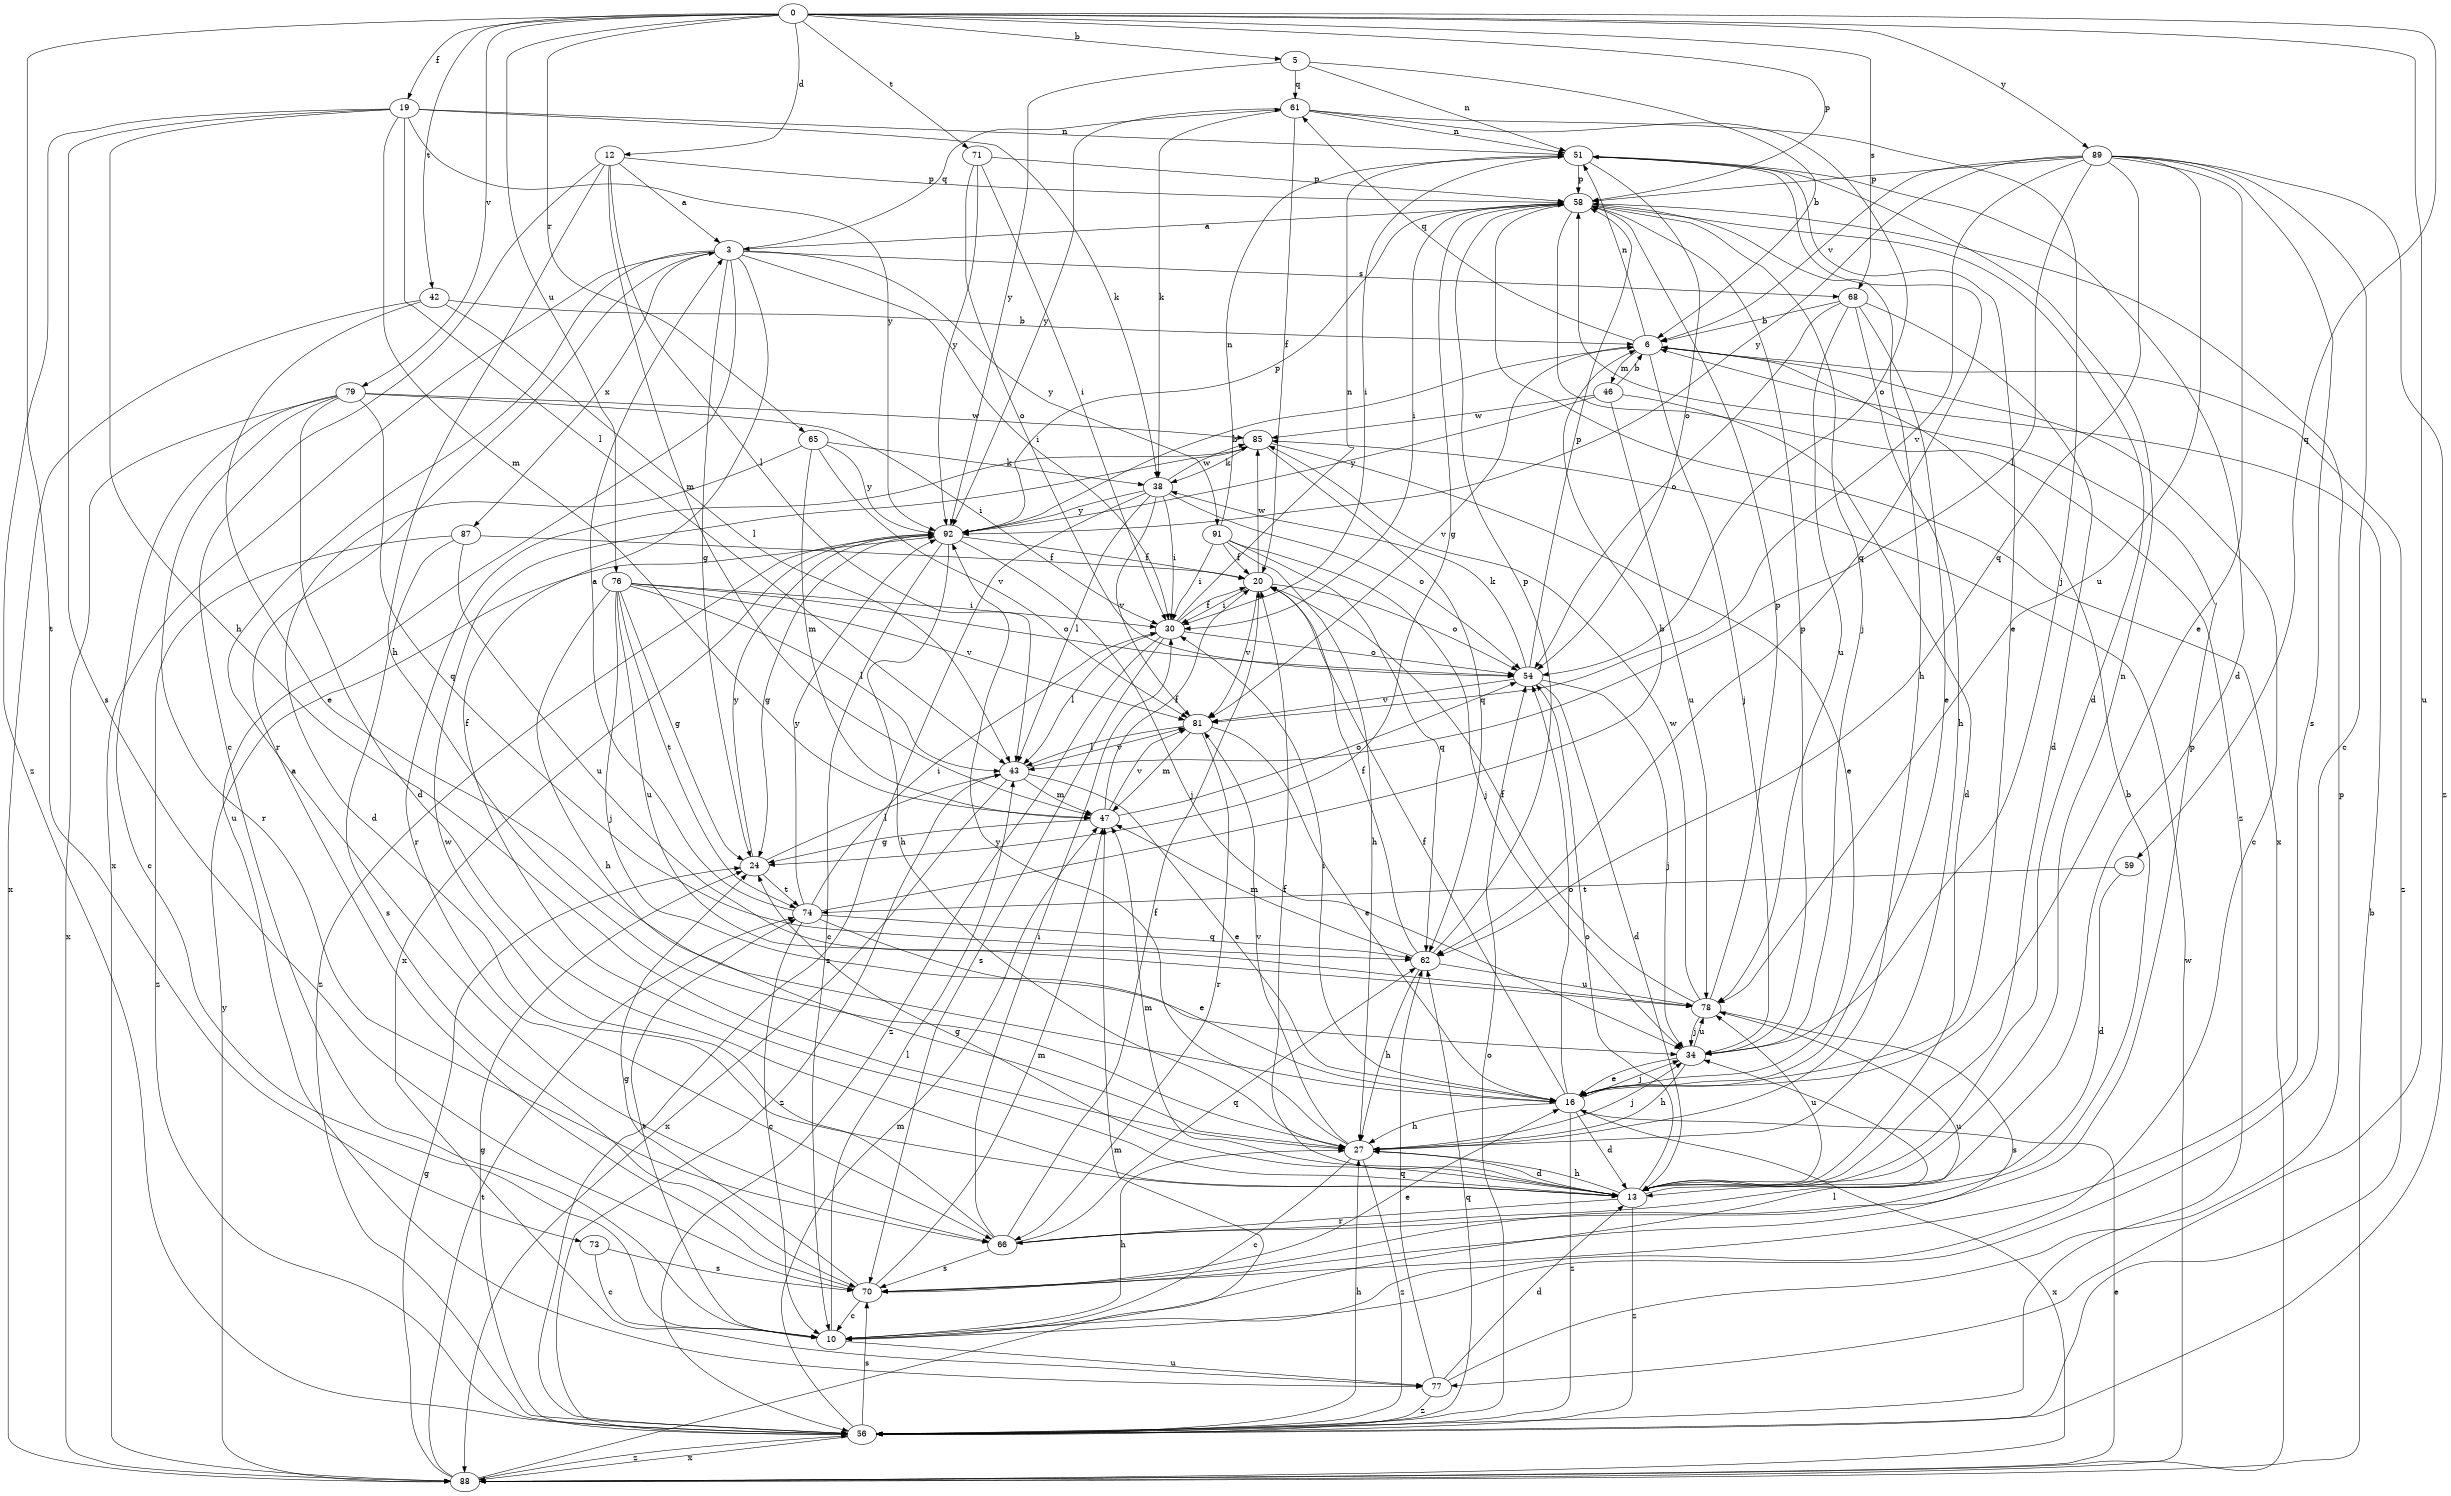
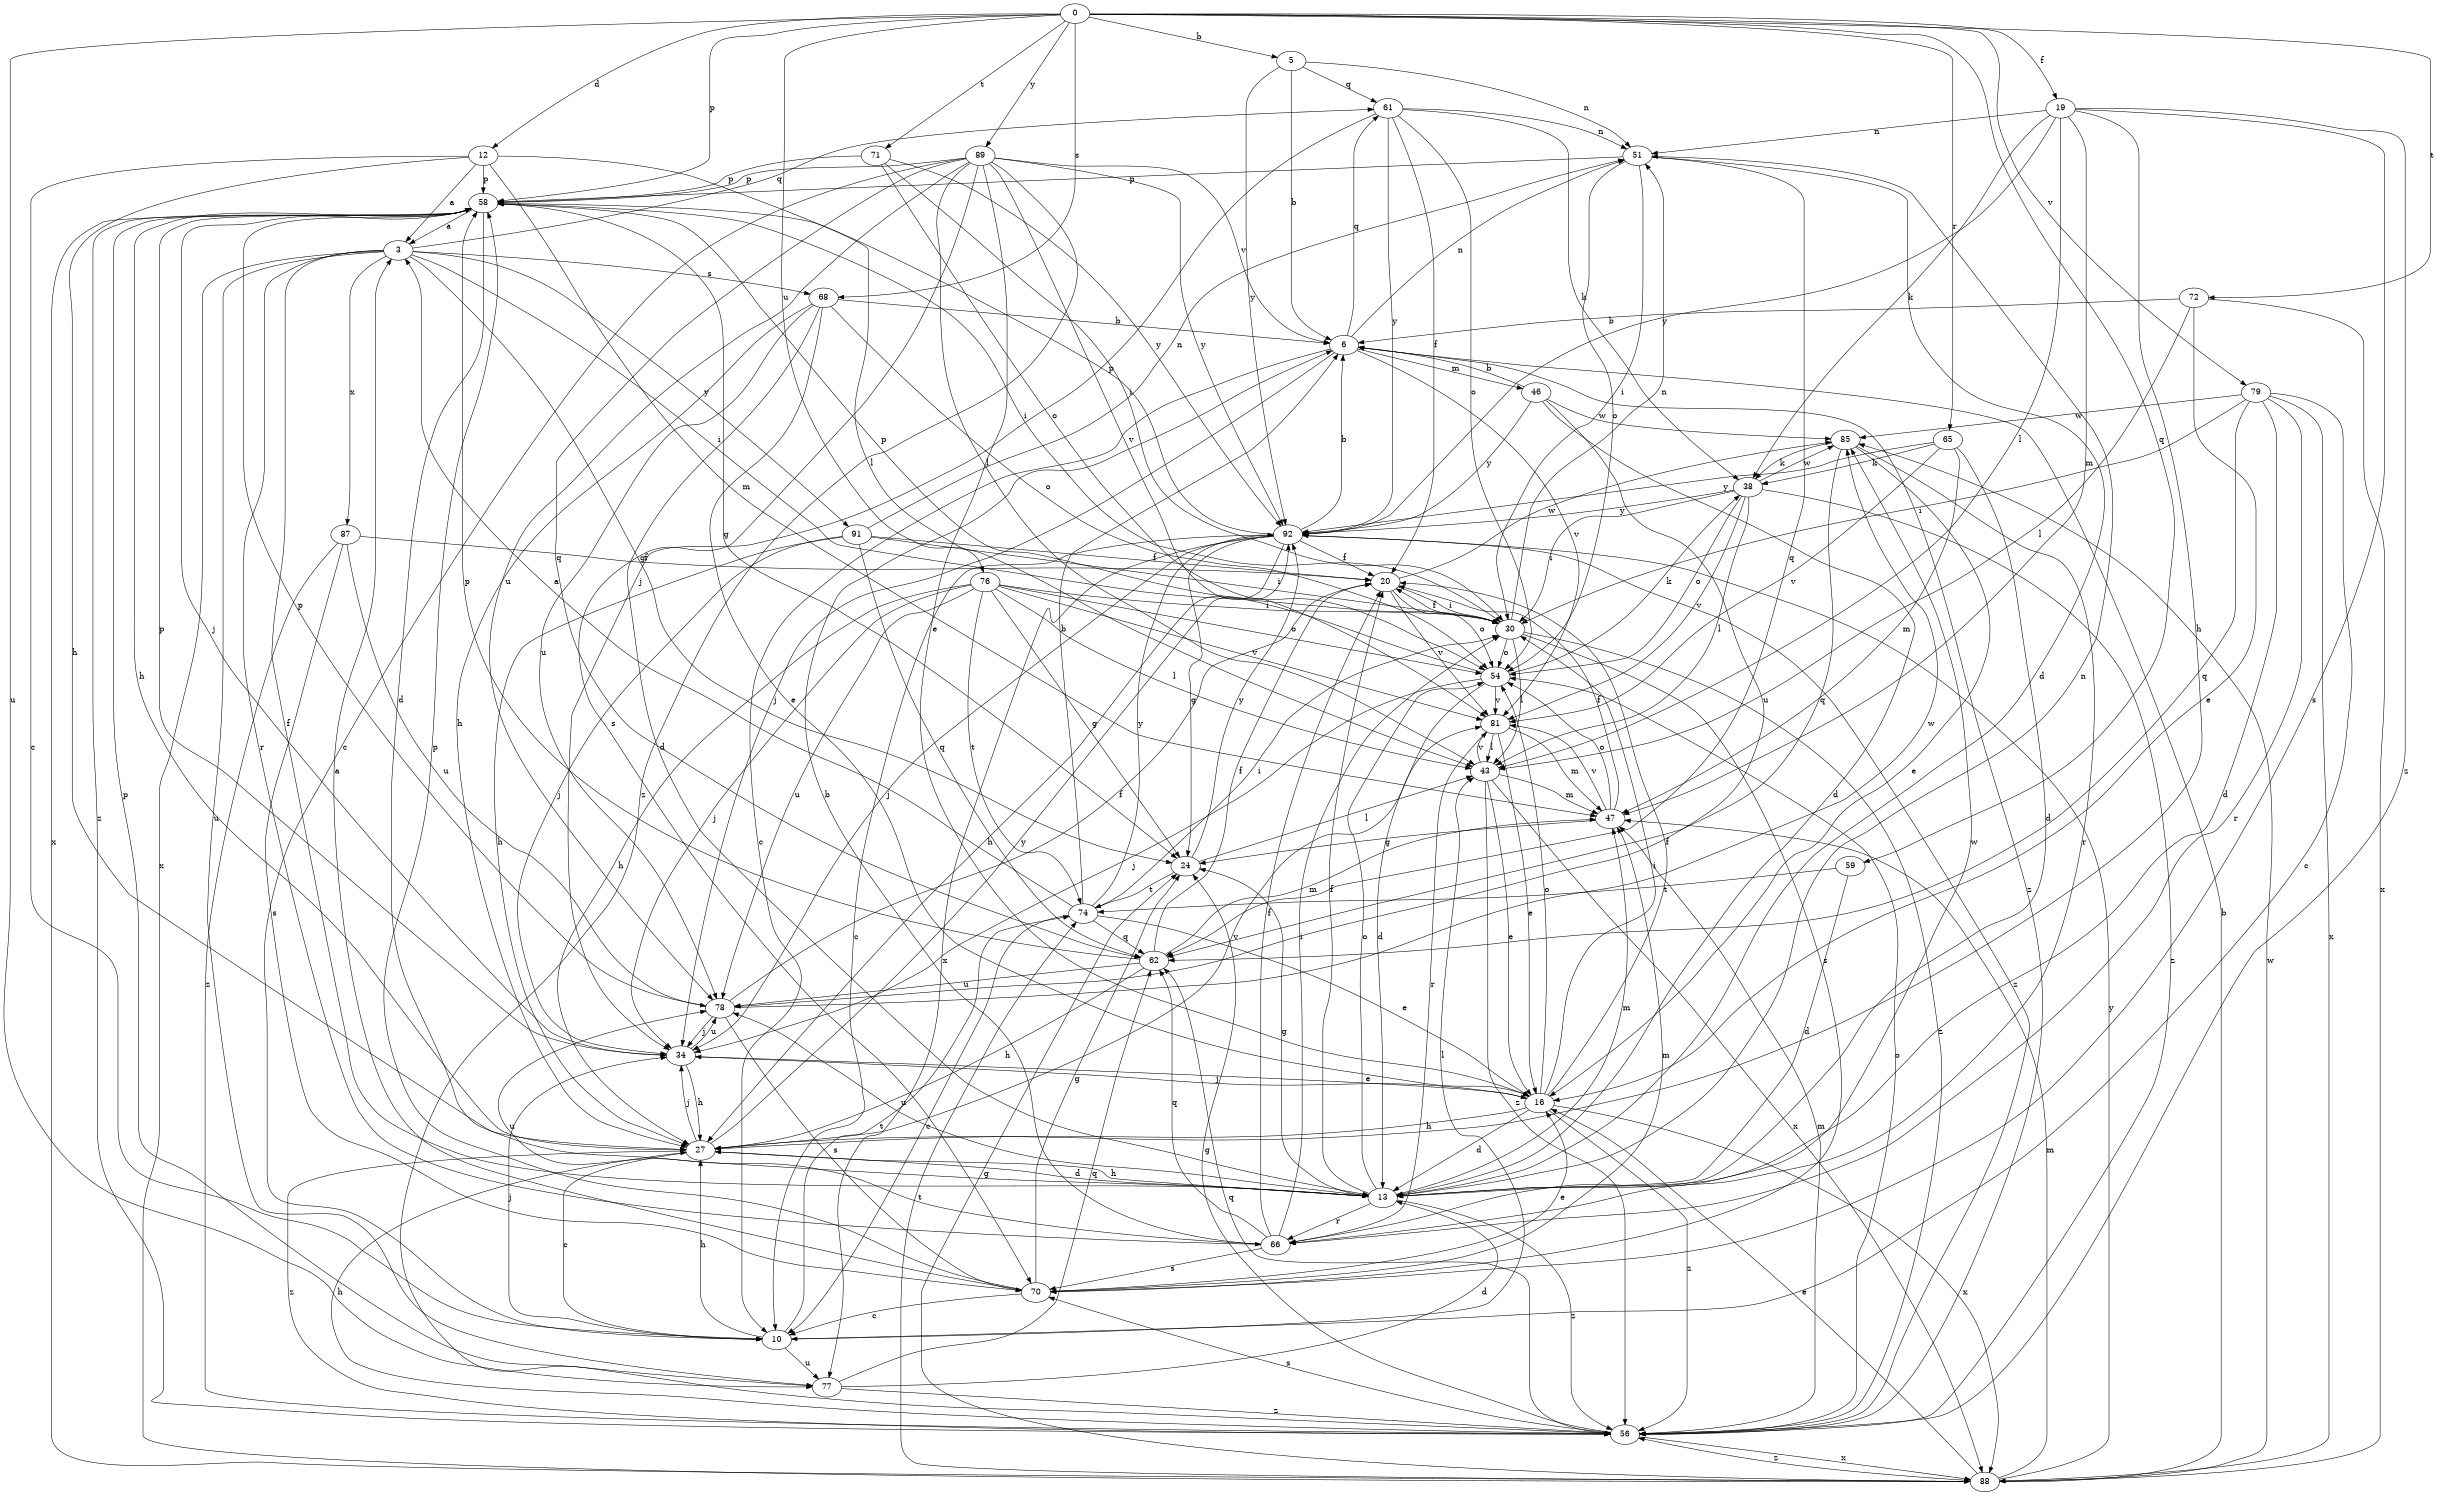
node "42": label "42" -> "72"
edge "51" -> "16": removed, label "e"
edge "10" -> "34": label "l" -> "j"
node "73": removed
